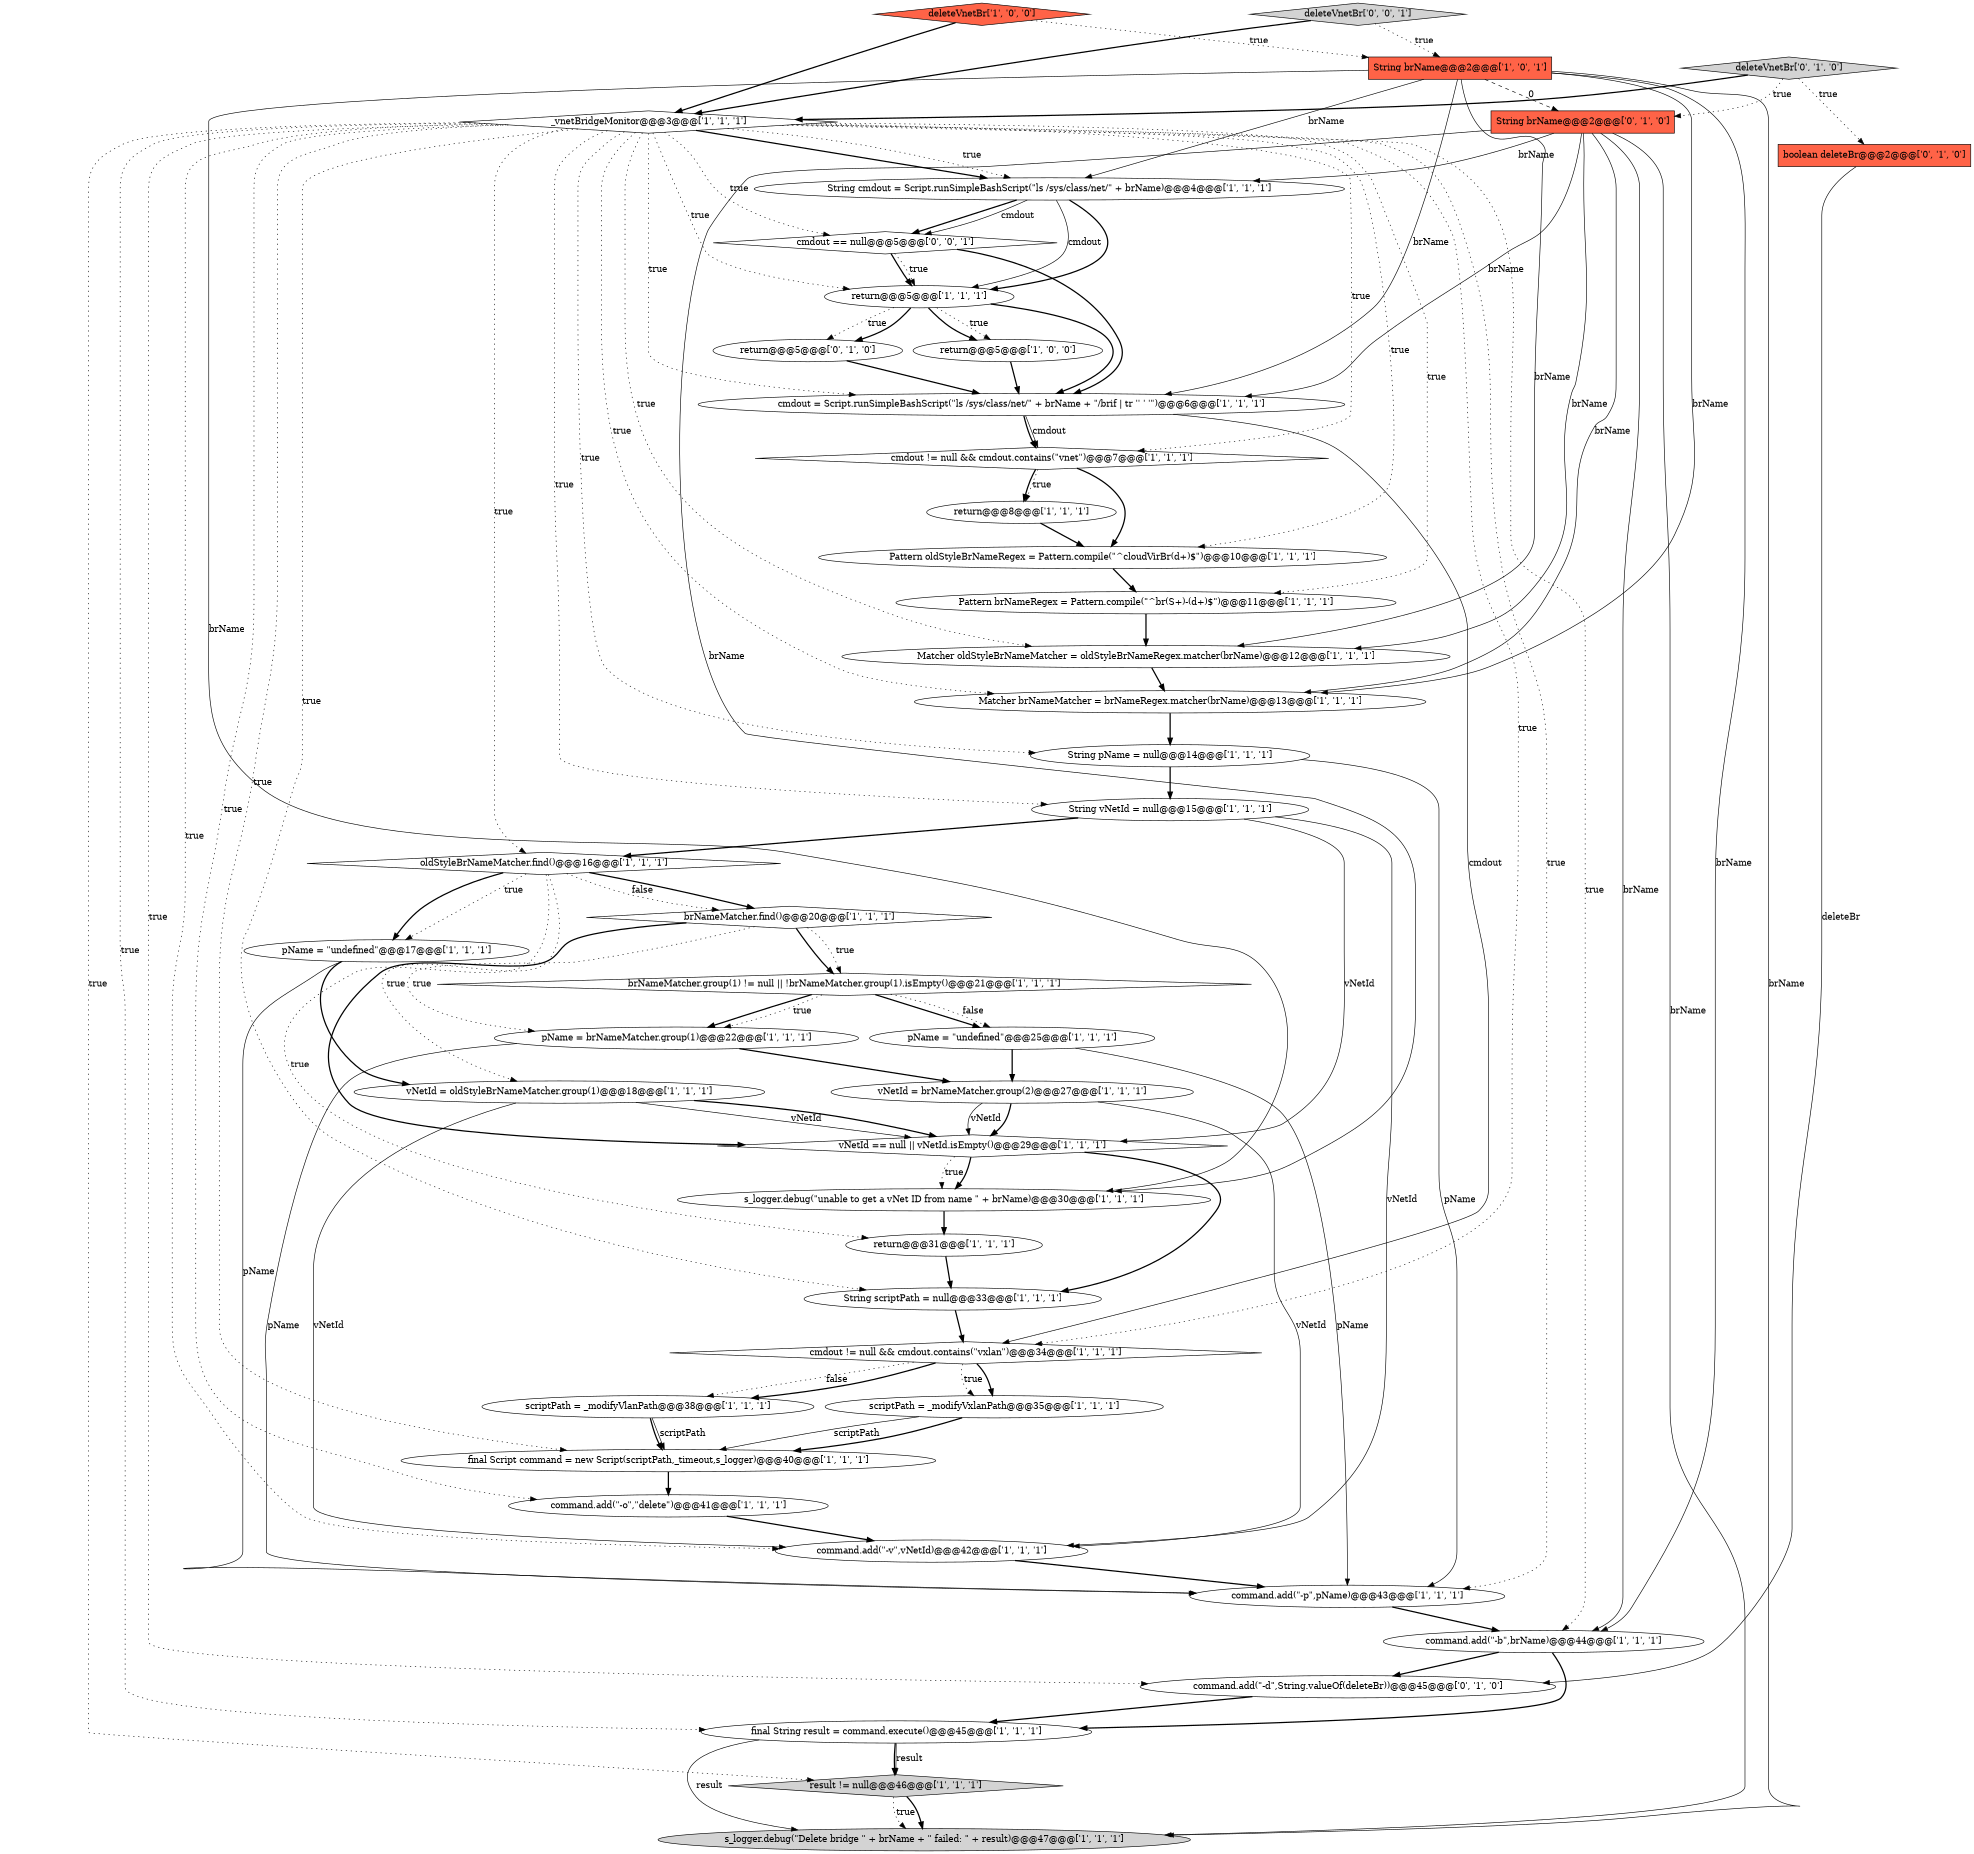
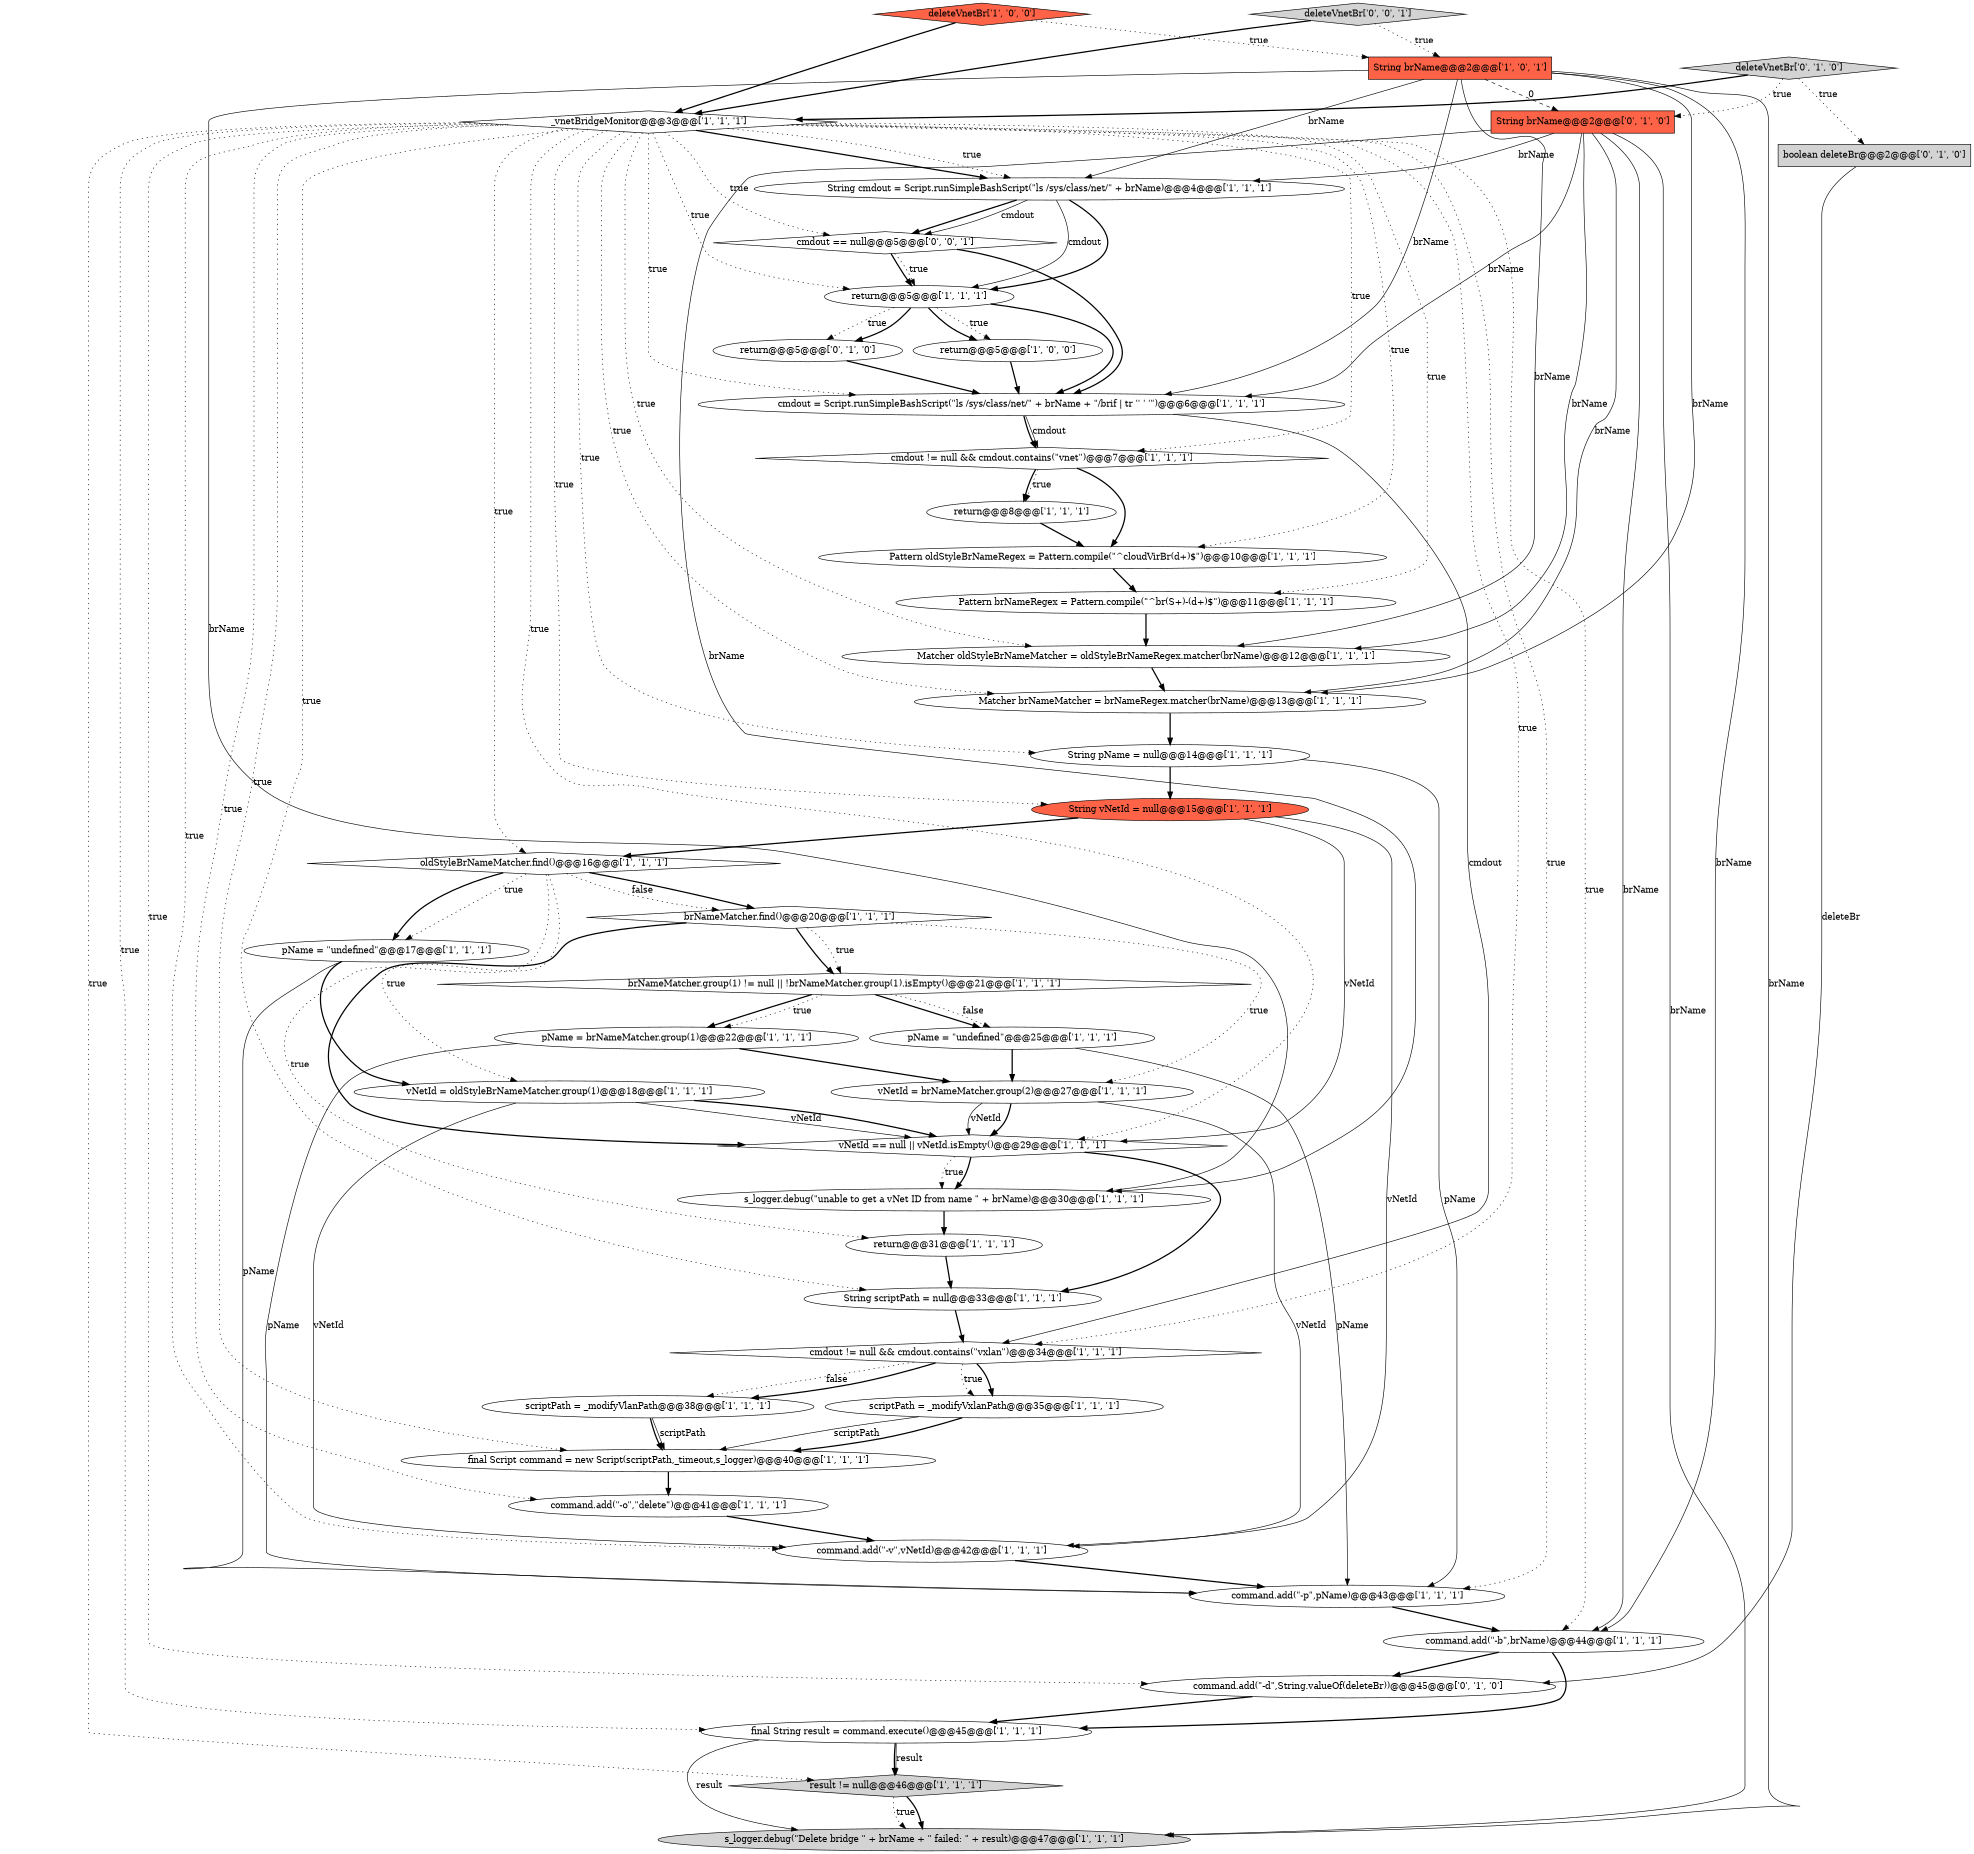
node "boolean deleteBr@@@2@@@['0', '1', '0']": fillcolor tomato -> lightgray
edge "_vnetBridgeMonitor@@@3@@@['1', '1', '1']" -> "vNetId == null || vNetId.isEmpty()@@@29@@@['1', '1', '1']": added, label "true"
node "String vNetId = null@@@15@@@['1', '1', '1']": fillcolor white -> tomato
edge "brNameMatcher.find()@@@20@@@['1', '1', '1']" -> "pName = brNameMatcher.group(1)@@@22@@@['1', '1', '1']": now "brNameMatcher.find()@@@20@@@['1', '1', '1']" -> "vNetId = brNameMatcher.group(2)@@@27@@@['1', '1', '1']"
